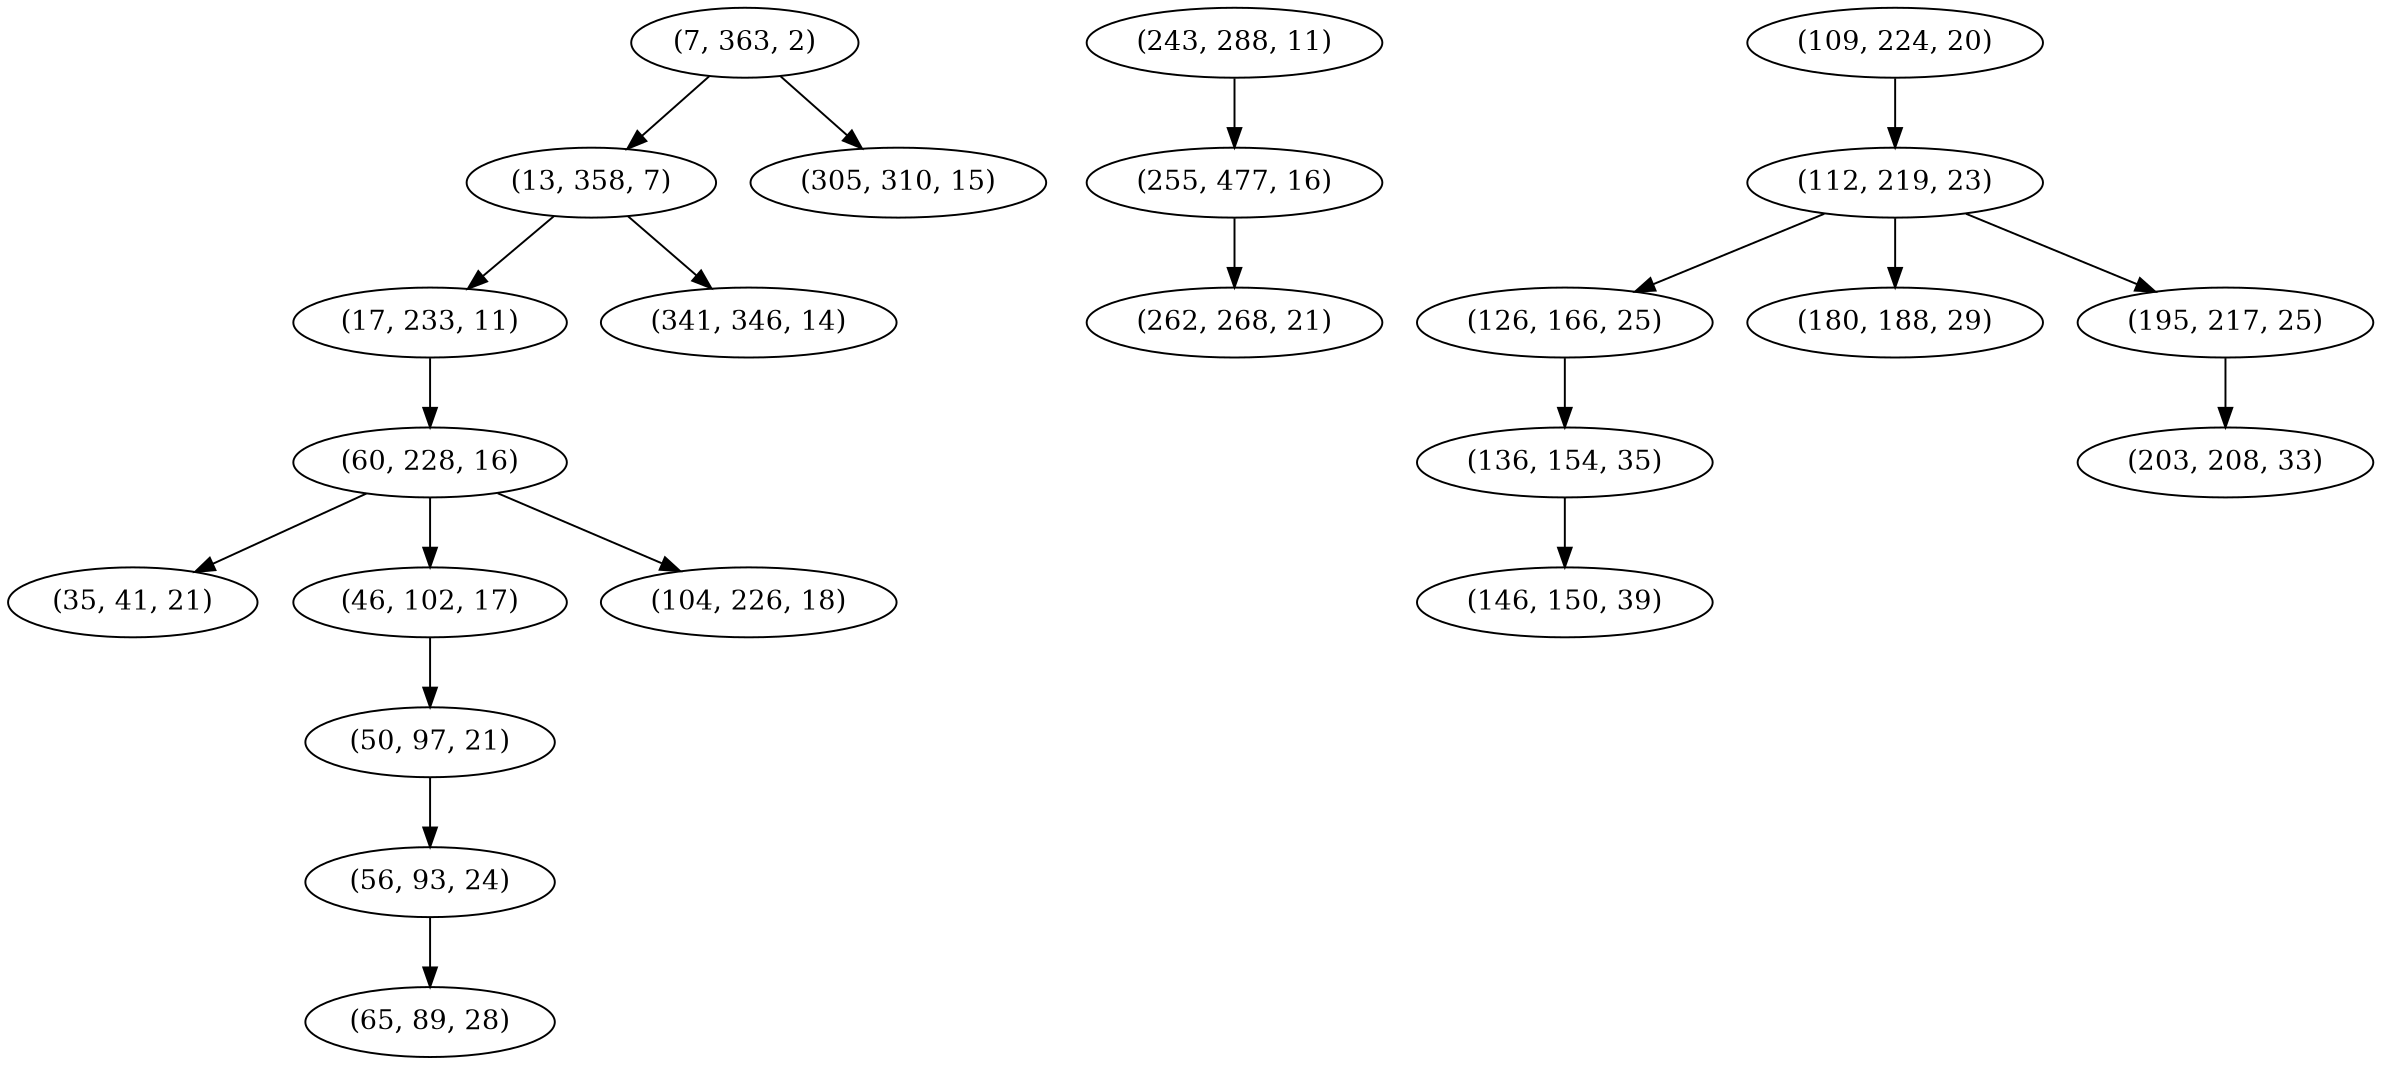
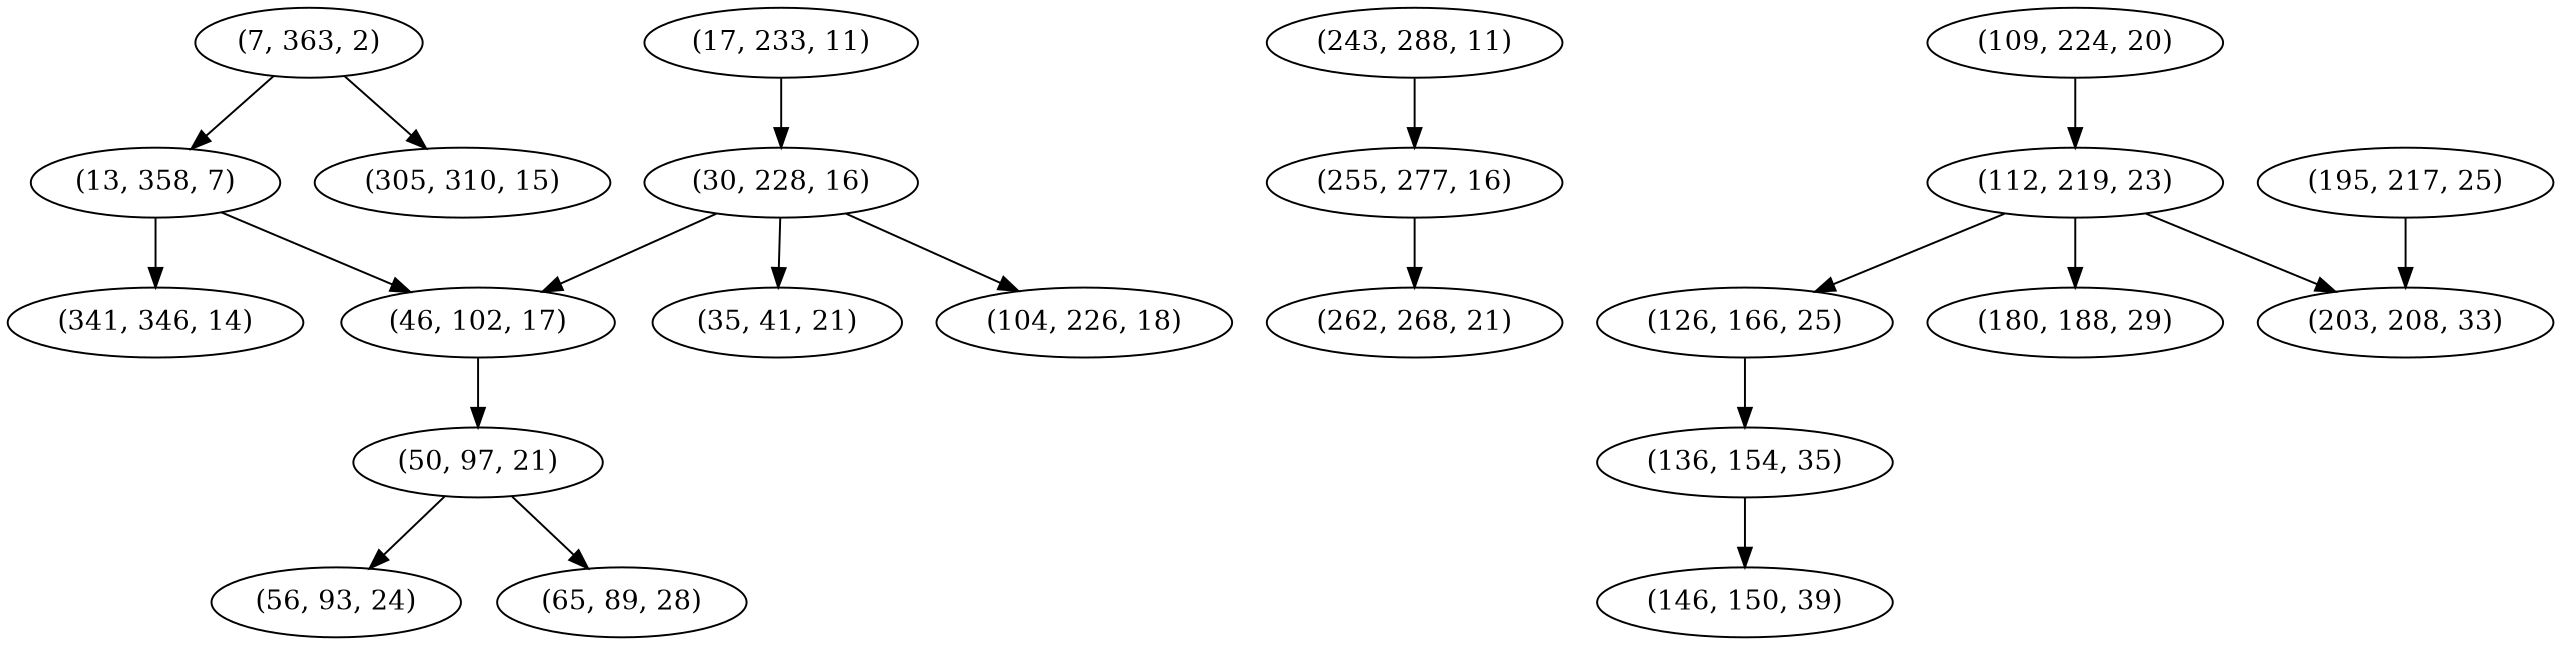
node "(255, 477, 16)": label "(255, 477, 16)" -> "(255, 277, 16)"
edge "(13, 358, 7)" -> "(17, 233, 11)": now "(13, 358, 7)" -> "(46, 102, 17)"
edge "(112, 219, 23)" -> "(195, 217, 25)": now "(112, 219, 23)" -> "(203, 208, 33)"
node "(60, 228, 16)": label "(60, 228, 16)" -> "(30, 228, 16)"
edge "(56, 93, 24)" -> "(65, 89, 28)": now "(50, 97, 21)" -> "(65, 89, 28)"
